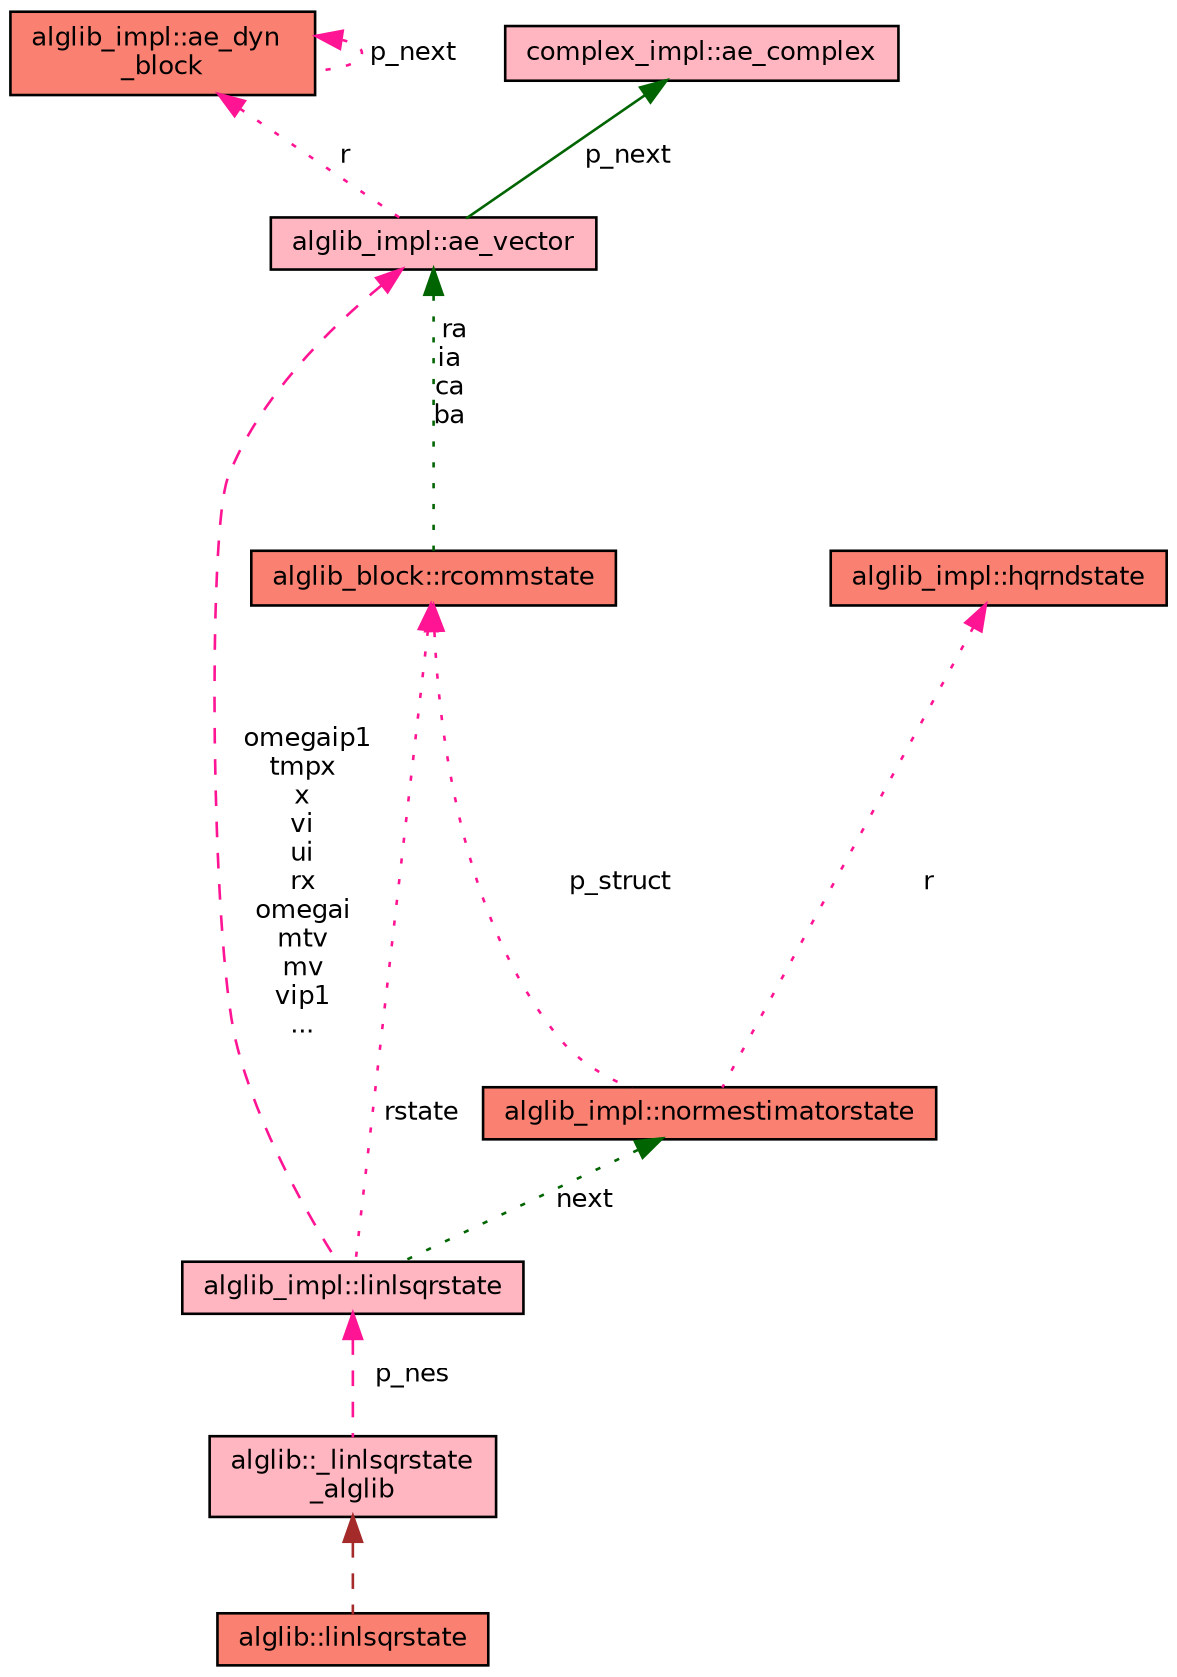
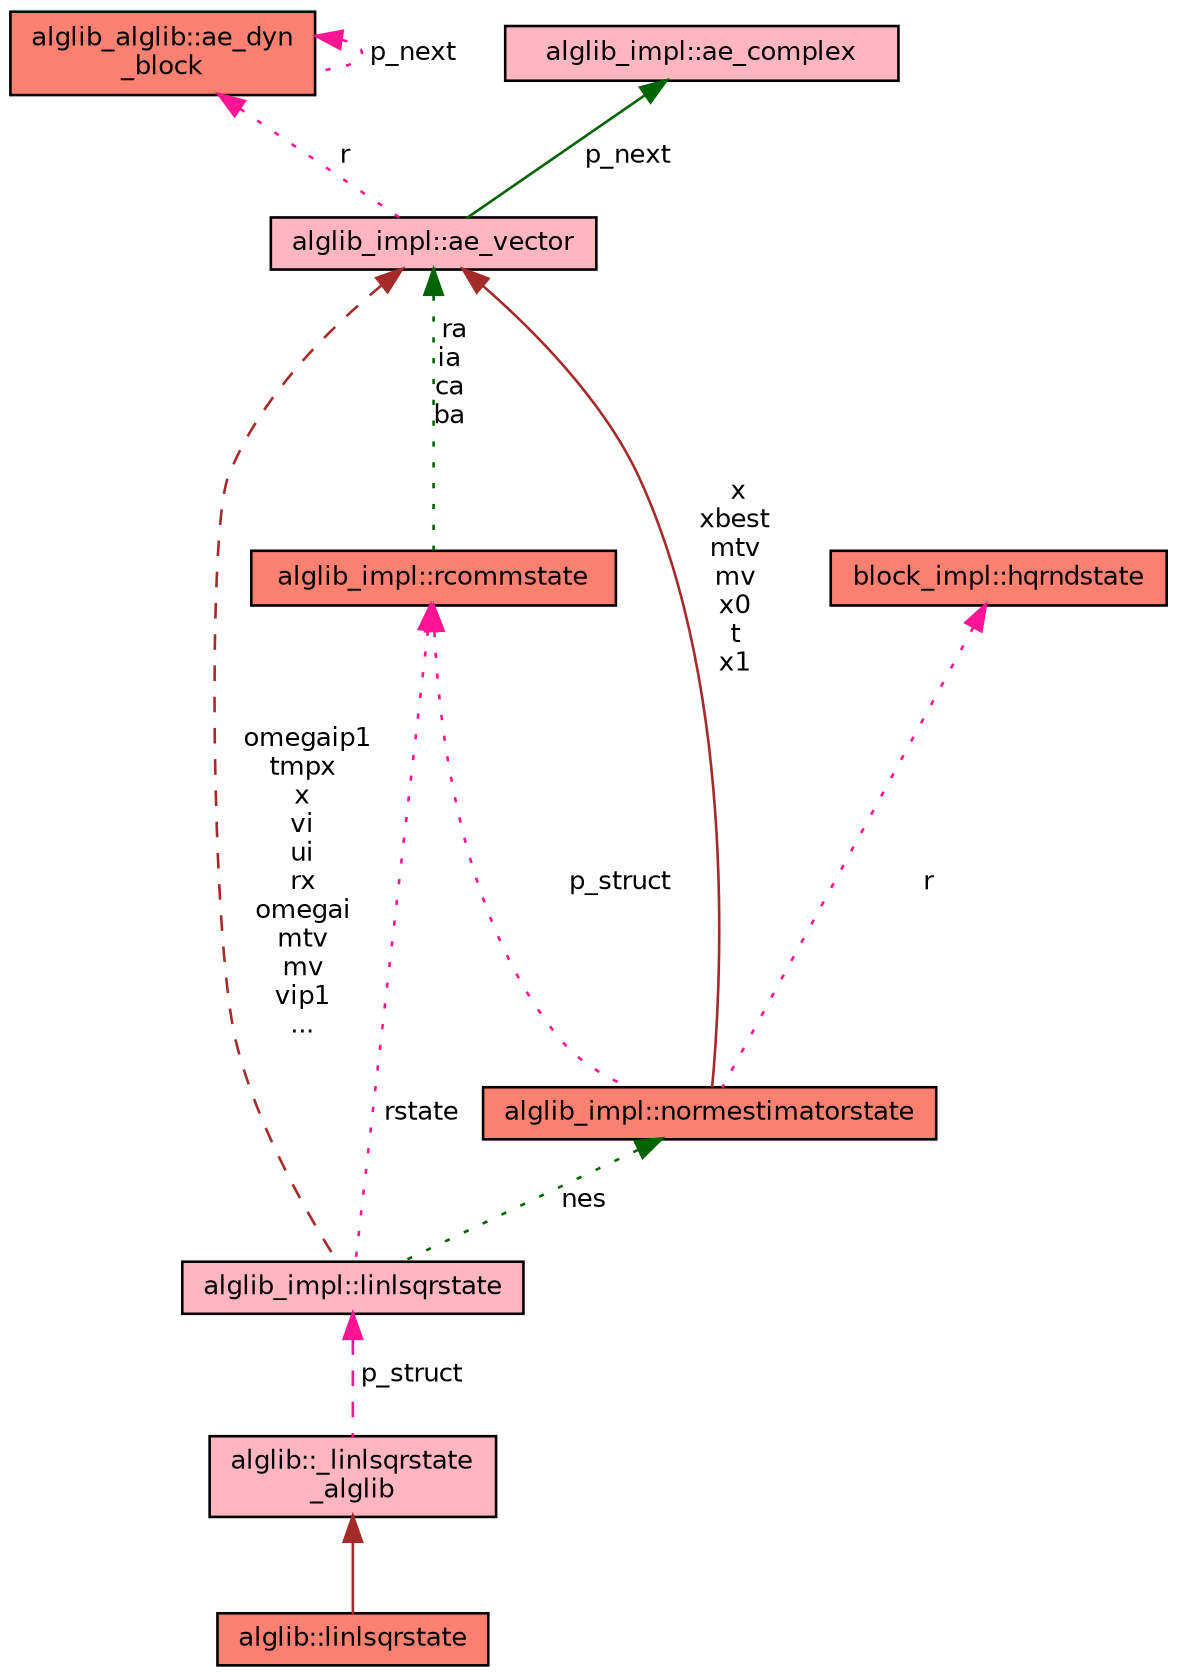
node "alglib_impl::ae_dyn _block": label "alglib_impl::ae_dyn _block" -> "alglib_alglib::ae_dyn _block"
node "complex_impl::ae_complex": label "complex_impl::ae_complex" -> "alglib_impl::ae_complex"
node "alglib_block::rcommstate": label "alglib_block::rcommstate" -> "alglib_impl::rcommstate"
node "alglib_impl::hqrndstate": label "alglib_impl::hqrndstate" -> "block_impl::hqrndstate"
edge "alglib_impl::normestimatorstate" -> "alglib_impl::ae_vector": added, label "x xbest mtv mv x0 t x1"
edge "alglib_impl::linlsqrstate" -> "alglib_impl::ae_vector": color deeppink -> brown
edge "alglib_impl::linlsqrstate" -> "alglib_impl::normestimatorstate": label " next" -> " nes"
edge "alglib::_linlsqrstate _alglib" -> "alglib_impl::linlsqrstate": label " p_nes" -> " p_struct"
edge "alglib::linlsqrstate" -> "alglib::_linlsqrstate _alglib": style dashed -> solid
